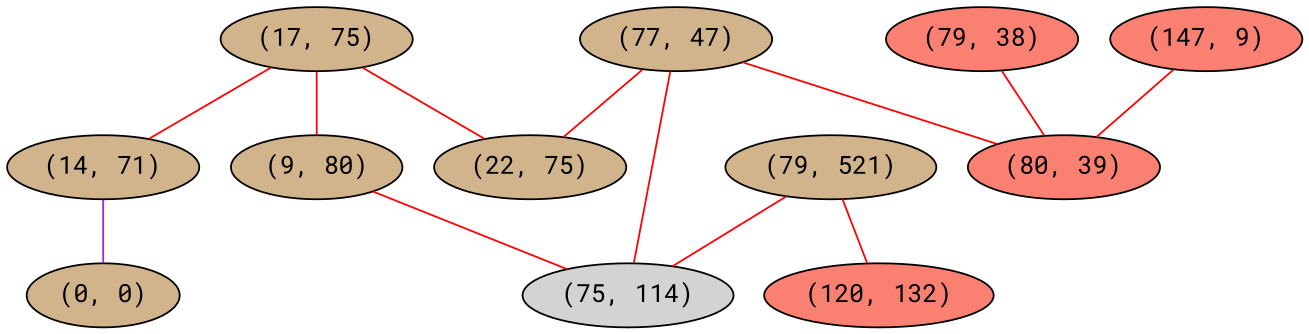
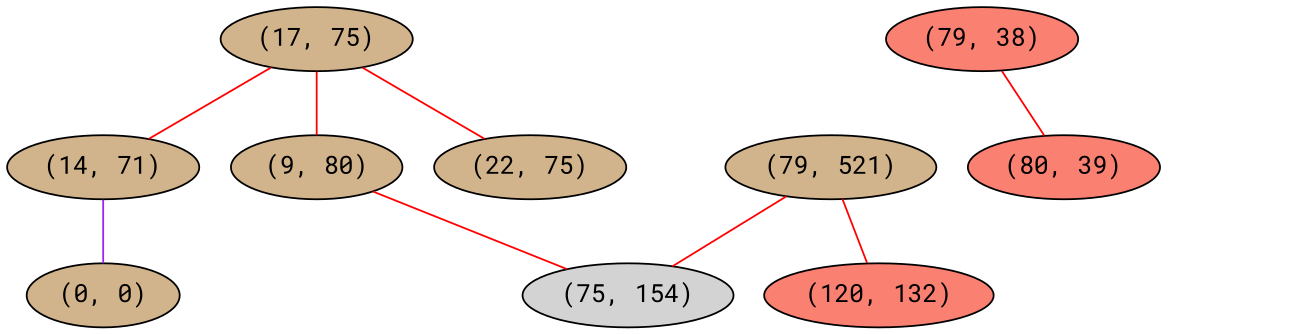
node "(77, 47)": removed
node "(147, 9)": removed
node "(75, 114)": label "(75, 114)" -> "(75, 154)"
